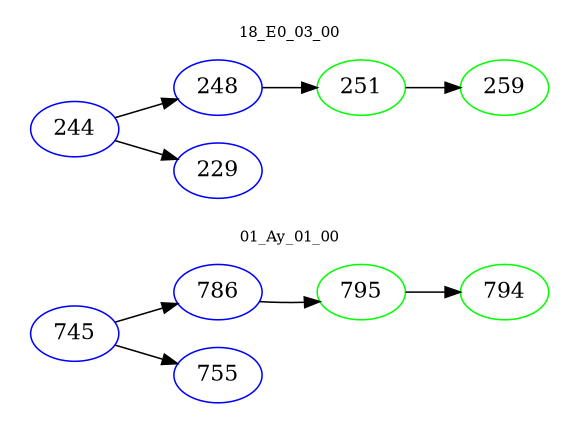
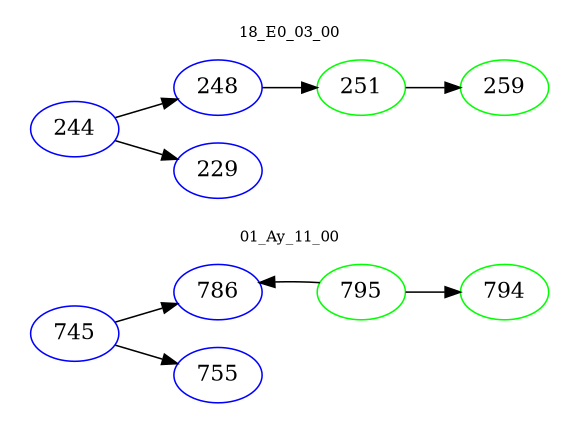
cluster "01_Ay_01_00": label "01_Ay_01_00" -> "01_Ay_11_00"
edge "786" -> "795": reversed
